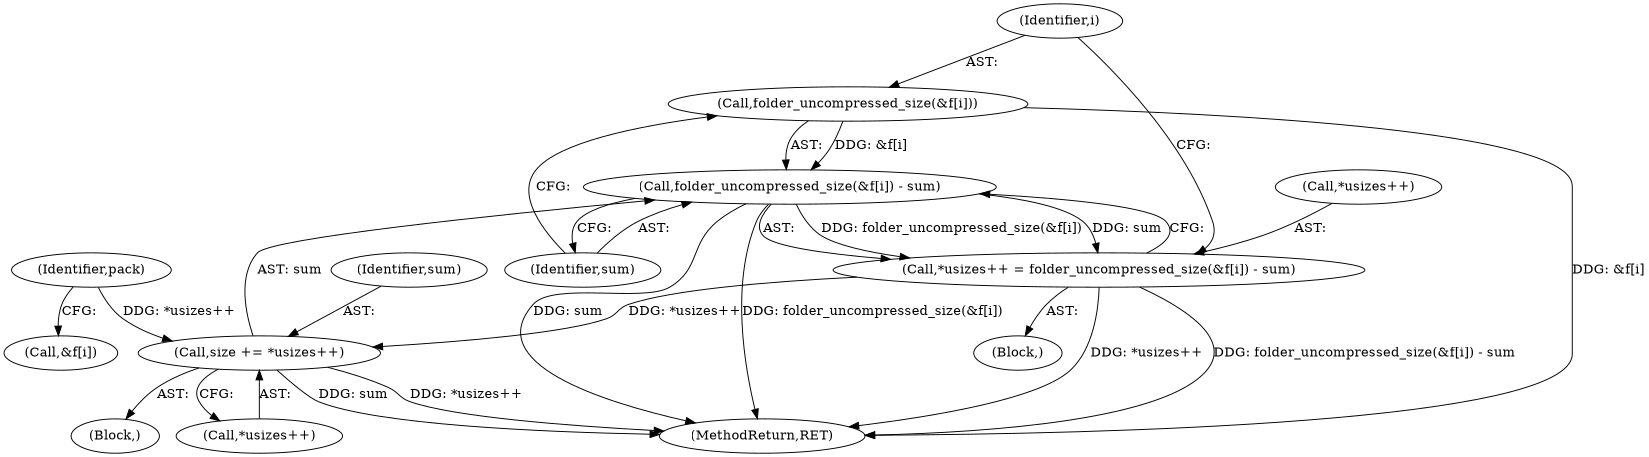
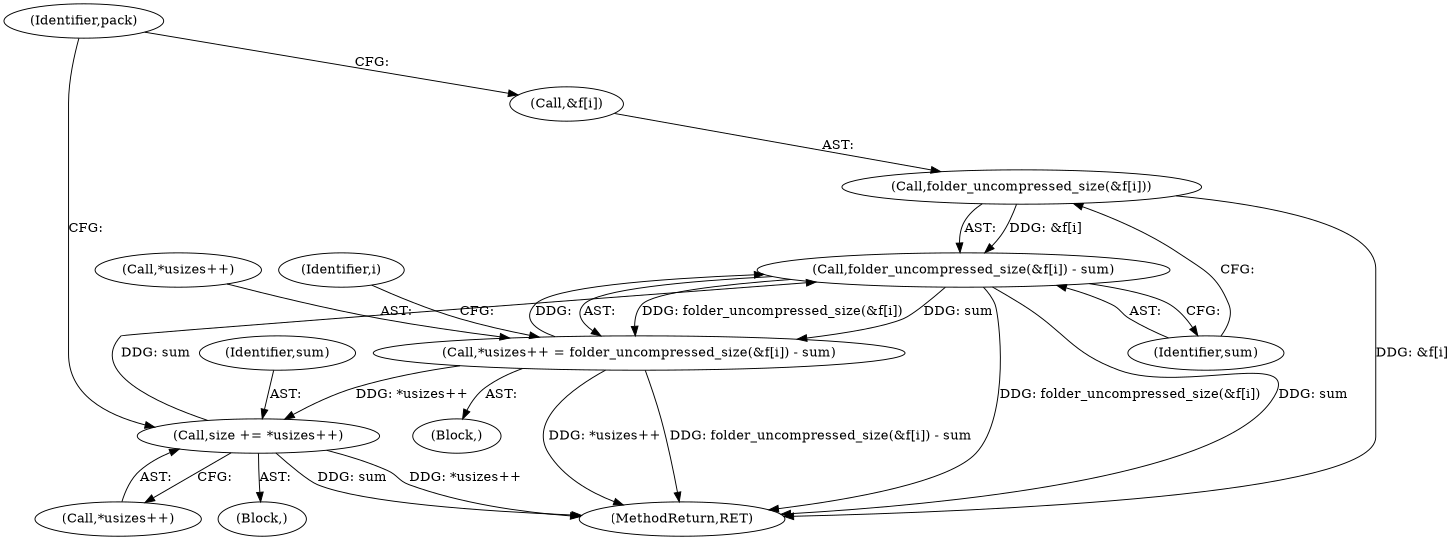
edge "(Identifier,i)" -> "(Call,folder_uncompressed_size(&f[i]))": now "(Call,&f[i])" -> "(Call,folder_uncompressed_size(&f[i]))"
edge "(Call,*usizes++ = folder_uncompressed_size(&f[i]) - sum)" -> "(Call,folder_uncompressed_size(&f[i]) - sum)": label "CFG: " -> "DDG: "
edge "(Call,size += *usizes++)" -> "(Call,folder_uncompressed_size(&f[i]) - sum)": label "AST: sum" -> "DDG: sum"
edge "(Identifier,pack)" -> "(Call,size += *usizes++)": label "DDG: *usizes++" -> "CFG: "
